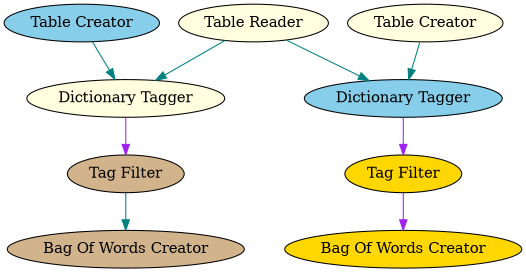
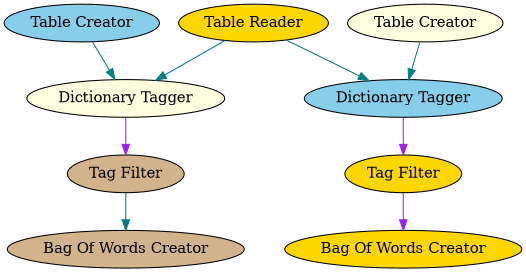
node "Table Reader": fillcolor lightyellow -> gold
